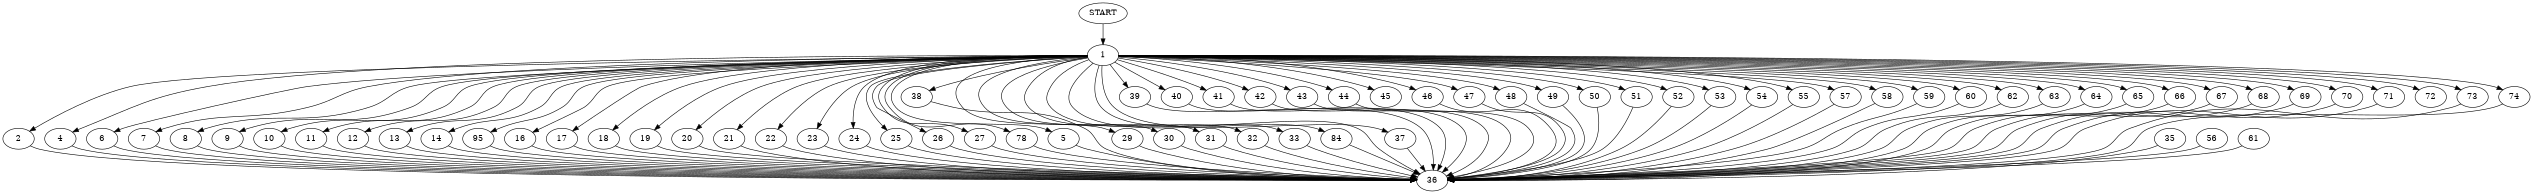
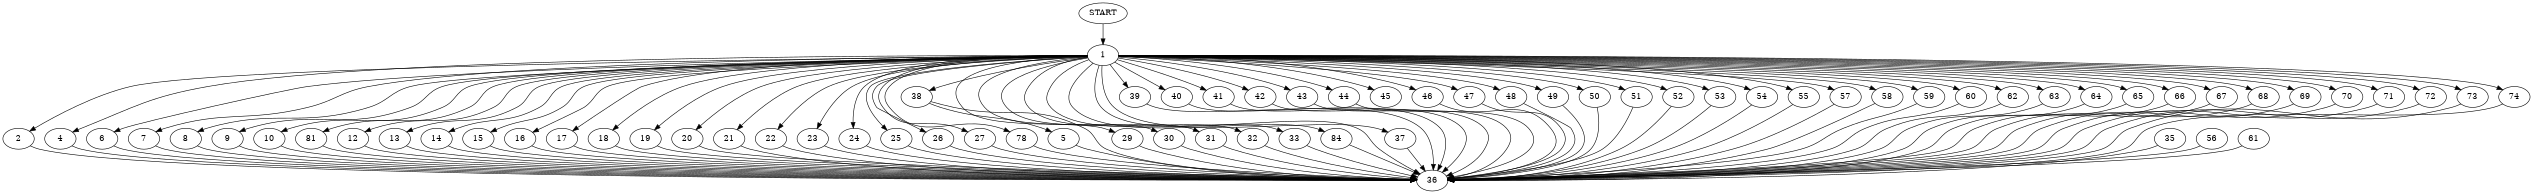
edge "1" -> "5": now "38" -> "5"
node "11": label "11" -> "81"
node "95": label "95" -> "15"
edge "72" -> "36": added
